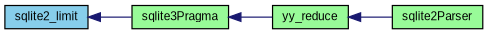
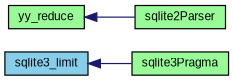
node "sqlite2_limit": label "sqlite2_limit" -> "sqlite3_limit"
edge "yy_reduce" -> "sqlite3Pragma": removed
